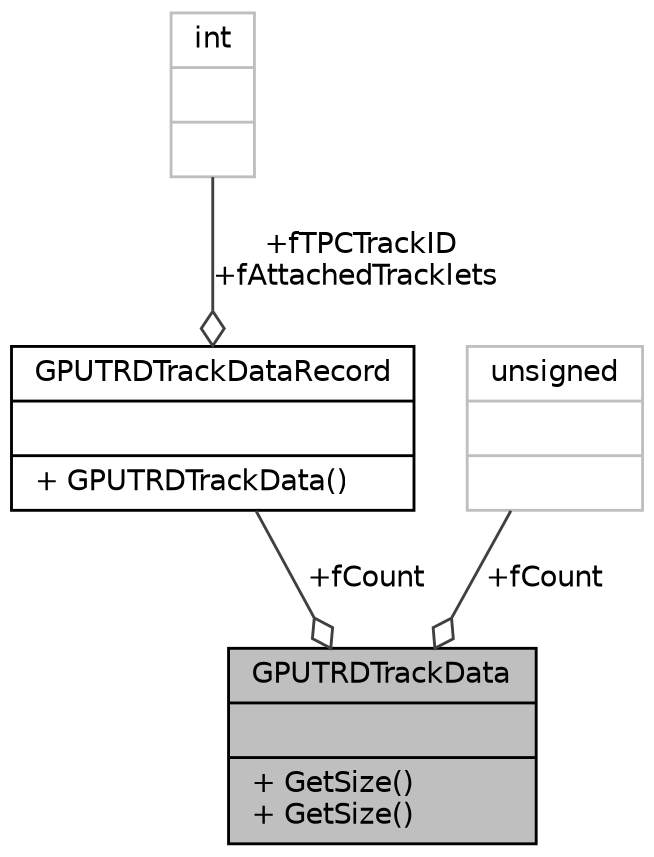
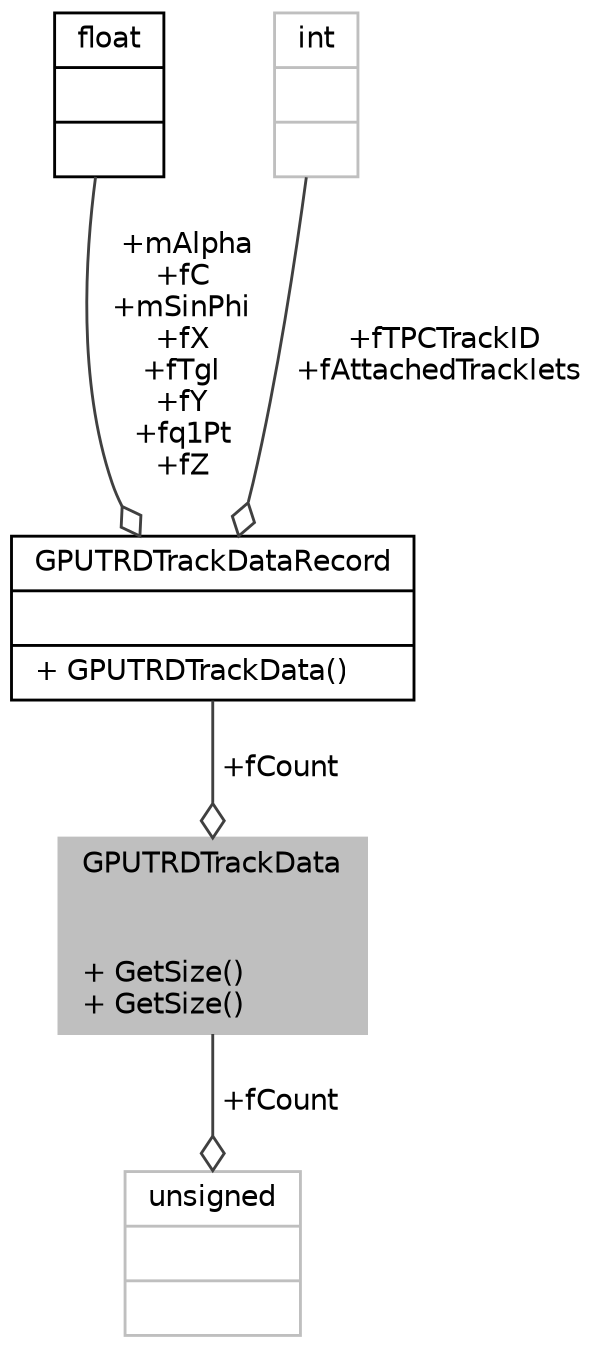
node "float": added
edge "unsigned" -> "GPUTRDTrackData": reversed
node "GPUTRDTrackData": color black -> grey75
